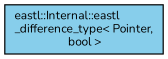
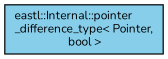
node "eastl::Internal::eastl _difference_type< Pointer, bool >": label "eastl::Internal::eastl _difference_type< Pointer, bool >" -> "eastl::Internal::pointer _difference_type< Pointer, bool >"
